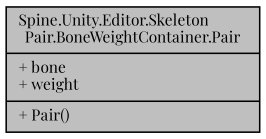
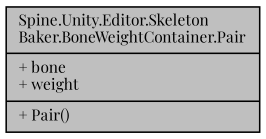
node "Spine.Unity.Editor.Skeleton": text "Pair.BoneWeightContainer.Pair" -> "Baker.BoneWeightContainer.Pair"
